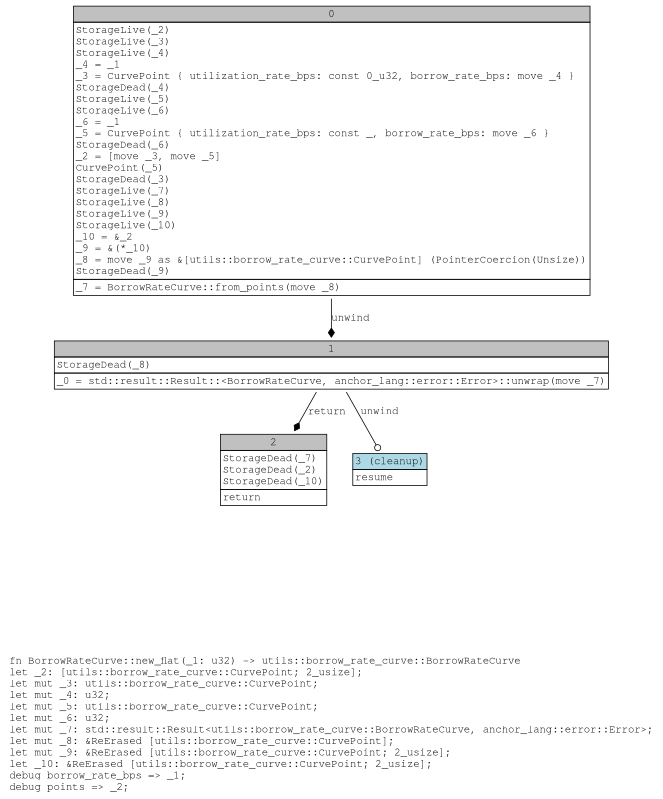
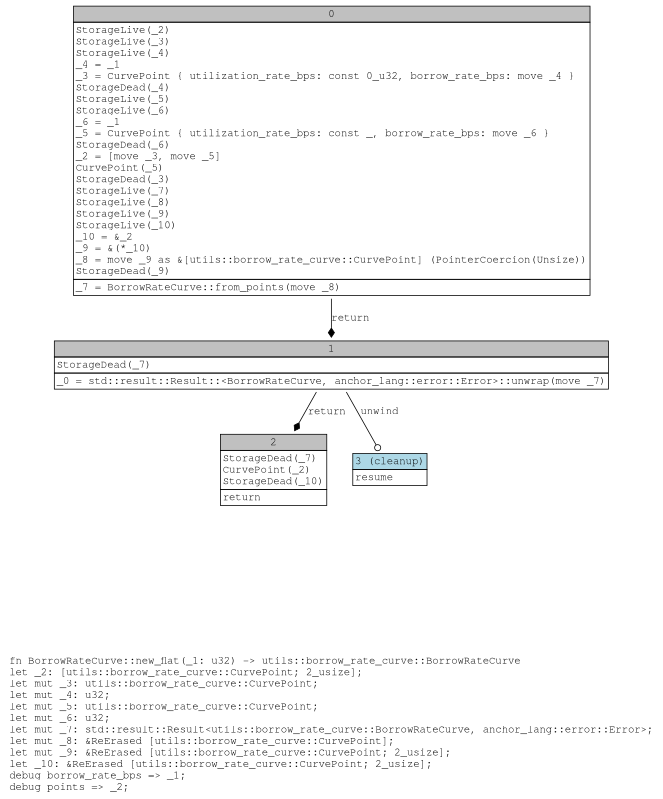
edge "0" -> "1": label "unwind" -> "return"
node "1": text "StorageDead(_8)" -> "StorageDead(_7)"
node "2": text "StorageDead(_2)" -> "CurvePoint(_2)"
